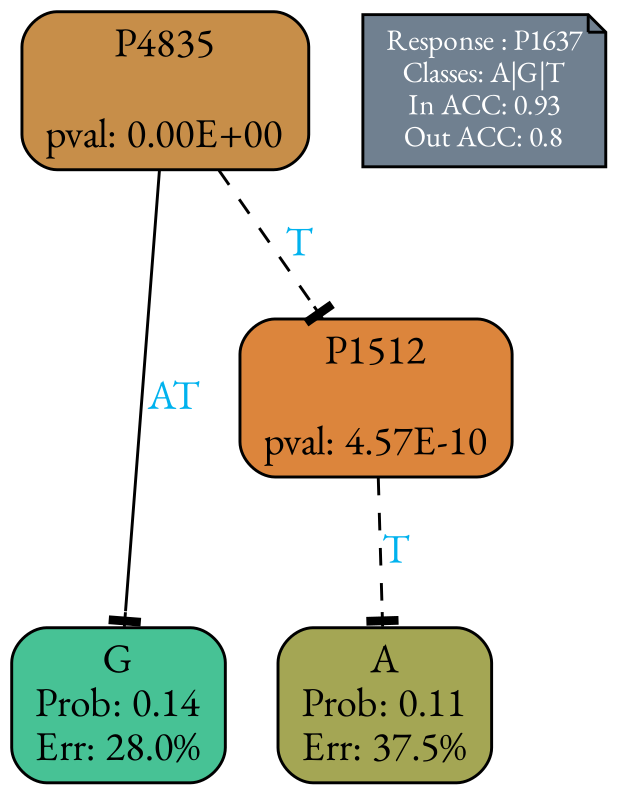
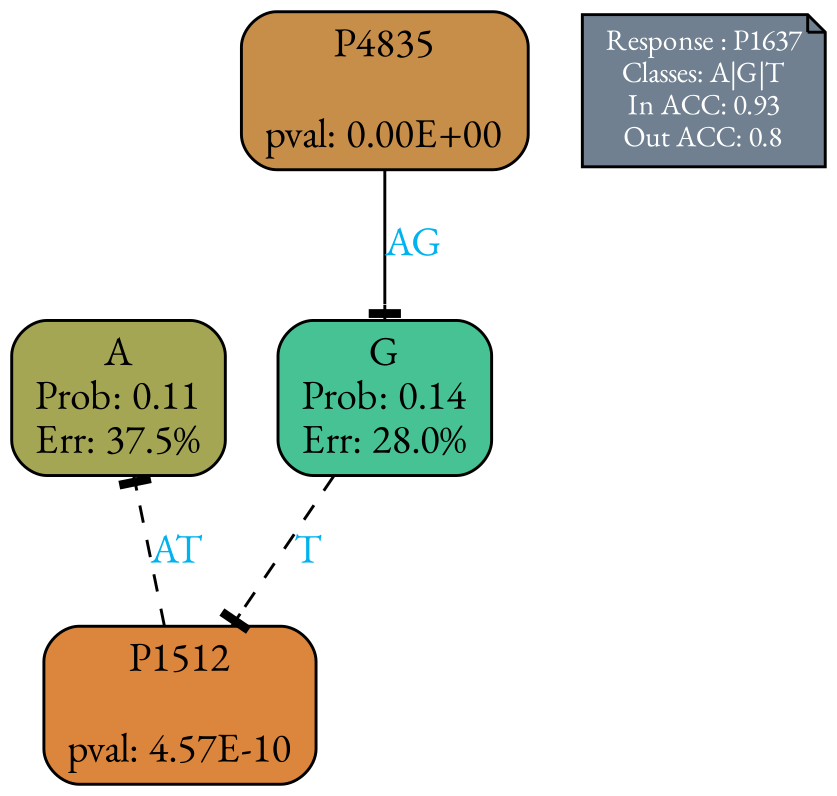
edge "P4835 pval: 0.00E+00" -> "P1512 pval: 4.57E-10": now "G Prob: 0.14 Err: 28.0%" -> "P1512 pval: 4.57E-10"
edge "P4835 pval: 0.00E+00" -> "G Prob: 0.14 Err: 28.0%": label "AT" -> "AG"
edge "P1512 pval: 4.57E-10" -> "A Prob: 0.11 Err: 37.5%": label "T" -> "AT"
